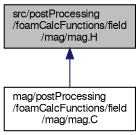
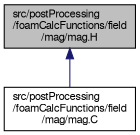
node "mag/postProcessing /foamCalcFunctions/field /mag/mag.C": label "mag/postProcessing /foamCalcFunctions/field /mag/mag.C" -> "src/postProcessing /foamCalcFunctions/field /mag/mag.C"
